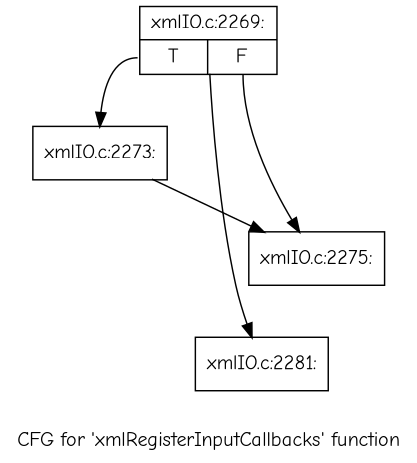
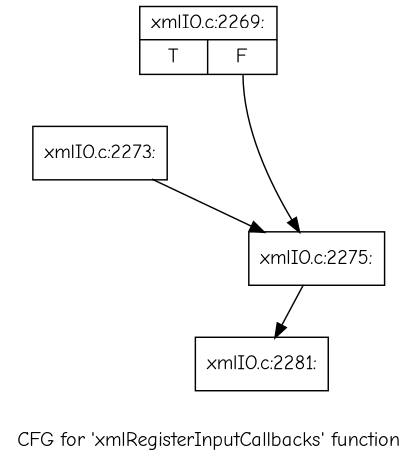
edge "xmlIO.c:2269:" -> "xmlIO.c:2273:": removed
edge "xmlIO.c:2269:" -> "xmlIO.c:2281:": now "xmlIO.c:2275:" -> "xmlIO.c:2281:"
